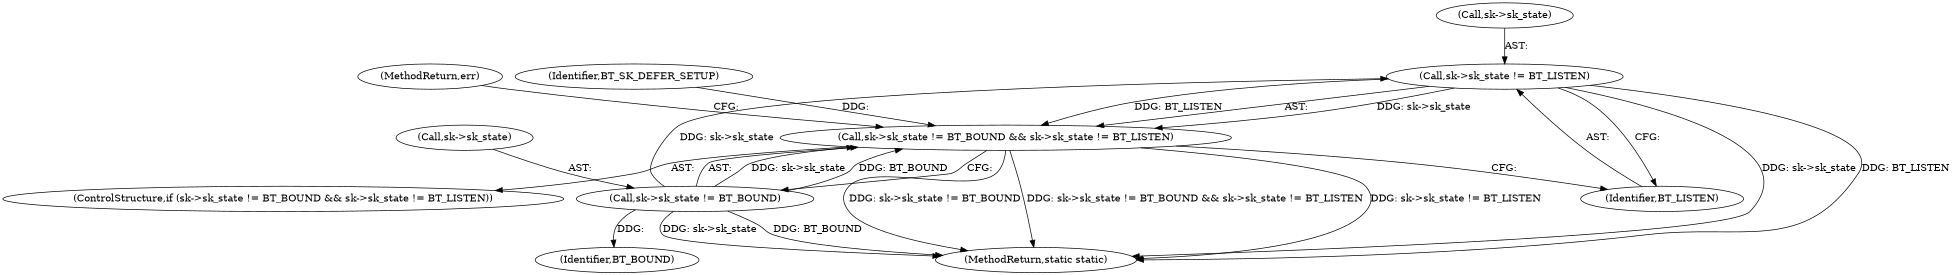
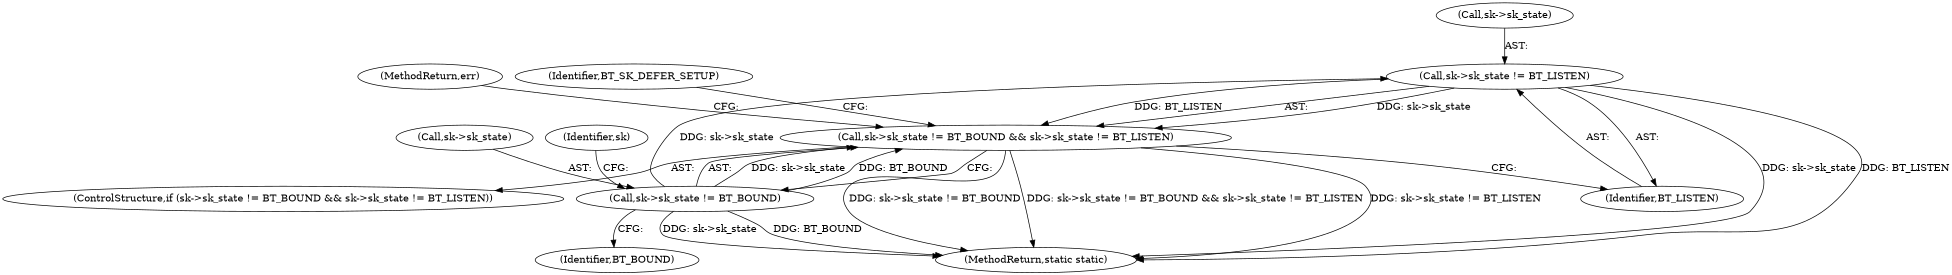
edge "(Identifier,BT_SK_DEFER_SETUP)" -> "(Call,sk->sk_state != BT_BOUND && sk->sk_state != BT_LISTEN)": label "DDG: " -> "CFG: "
node "(Identifier,sk)": added
edge "(Call,sk->sk_state != BT_LISTEN)" -> "(Identifier,BT_LISTEN)": label "CFG: " -> "AST: "
edge "(Call,sk->sk_state != BT_BOUND)" -> "(Identifier,BT_BOUND)": label "DDG: " -> "CFG: "
